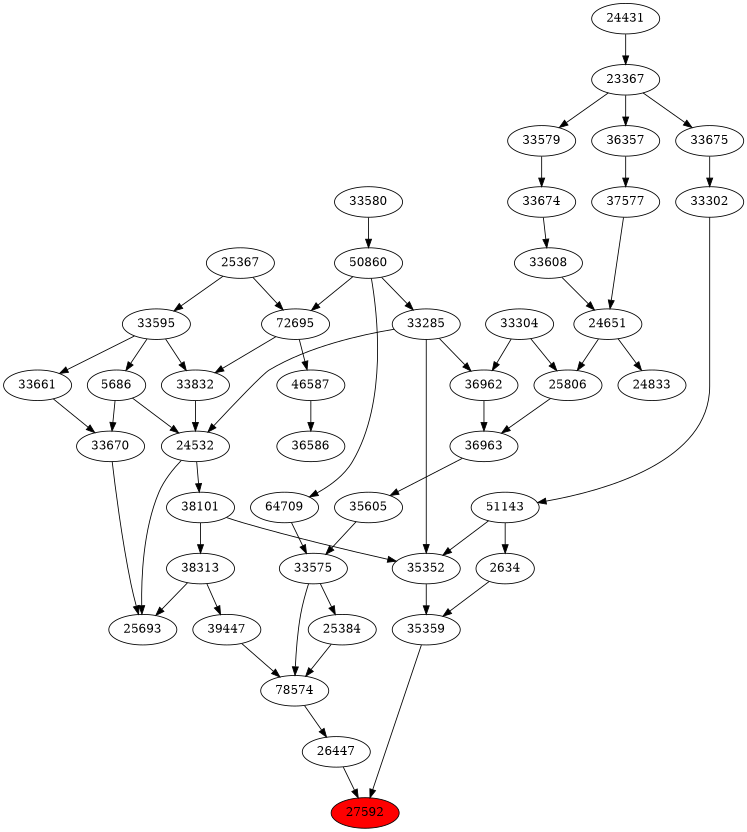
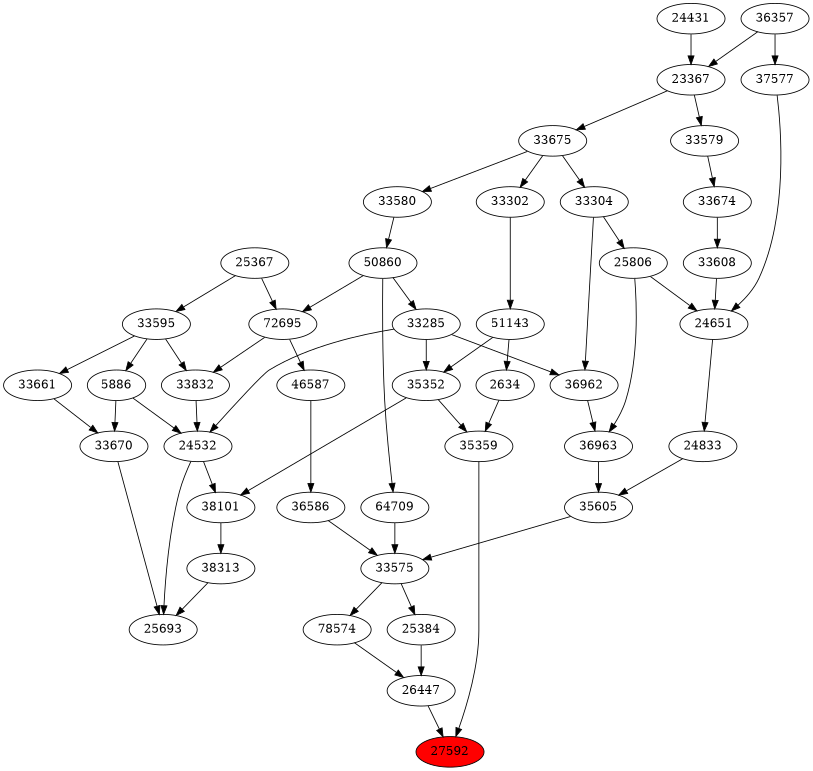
edge "23367" -> "36357": reversed
edge "33675" -> "33304": added
edge "33675" -> "33580": added
edge "24651" -> "25806": reversed
node "5686": label "5686" -> "5886"
edge "24833" -> "35605": added
edge "36586" -> "33575": added
edge "38101" -> "35352": reversed
node "39447": removed
edge "25384" -> "78574": now "25384" -> "26447"
